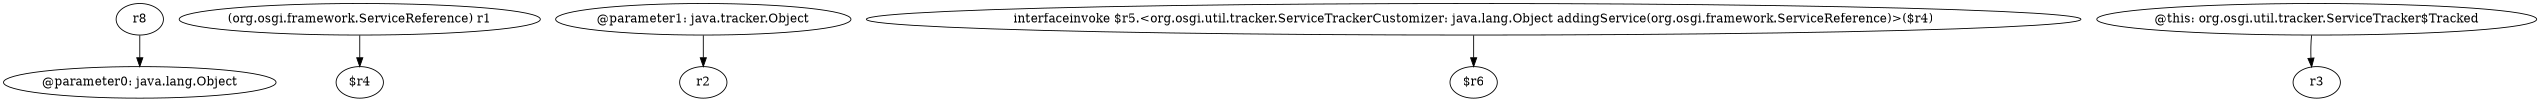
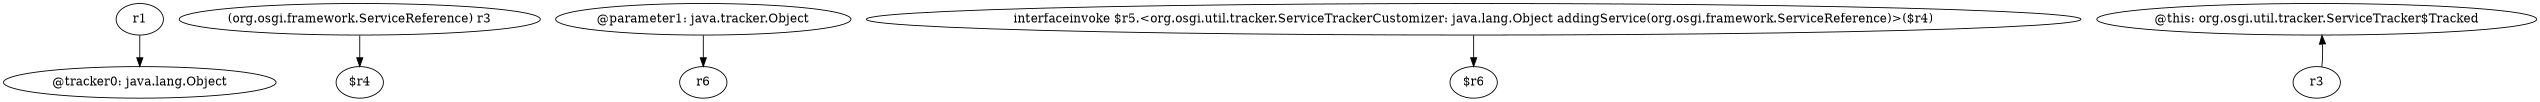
node "r8": label "r8" -> "r1"
node "(org.osgi.framework.ServiceReference) r1": label "(org.osgi.framework.ServiceReference) r1" -> "(org.osgi.framework.ServiceReference) r3"
edge "@this: org.osgi.util.tracker.ServiceTracker$Tracked" -> "r3": reversed
node "@parameter0: java.lang.Object": label "@parameter0: java.lang.Object" -> "@tracker0: java.lang.Object"
node "r2": label "r2" -> "r6"
